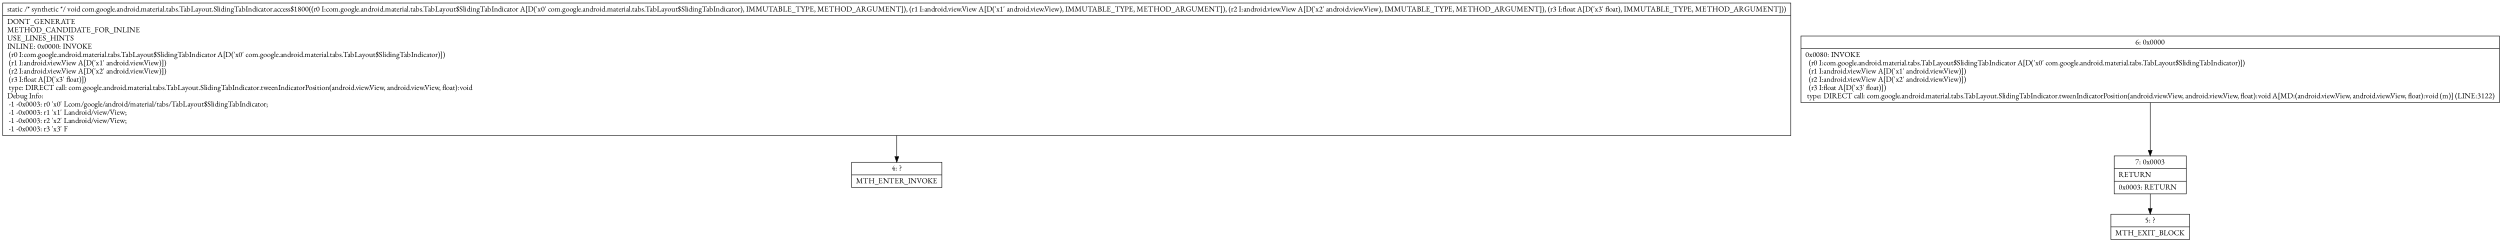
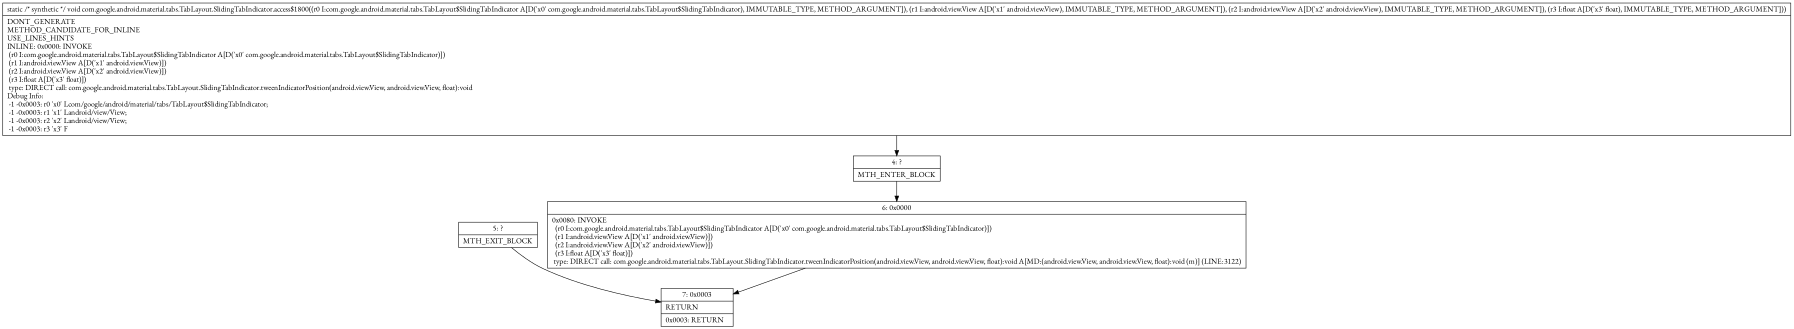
node "4: ?": text "MTH_ENTER_INVOKE" -> "MTH_ENTER_BLOCK"
edge "4: ?" -> "6: 0x0000": added
edge "7: 0x0003" -> "5: ?": reversed
